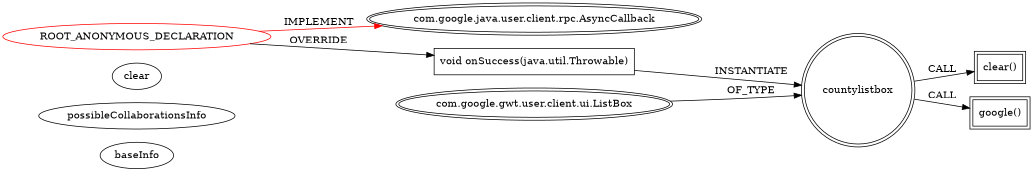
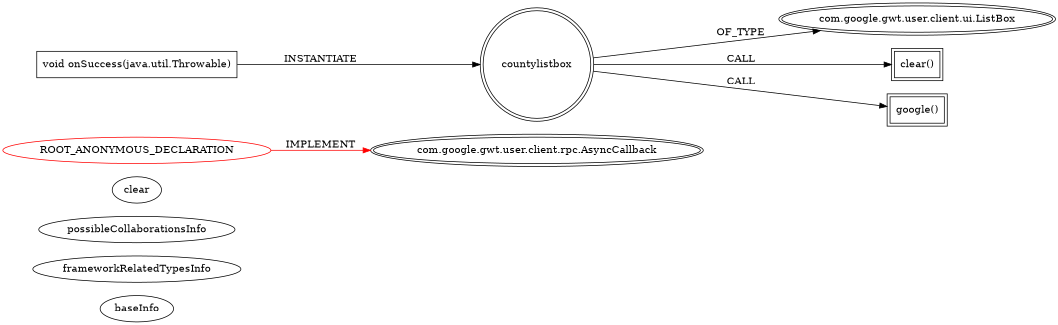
node "com.google.java.user.client.rpc.AsyncCallback": label "com.google.java.user.client.rpc.AsyncCallback" -> "com.google.gwt.user.client.rpc.AsyncCallback"
edge "ROOT_ANONYMOUS_DECLARATION" -> "void onSuccess(java.util.Throwable)": removed, label "OVERRIDE"
edge "com.google.gwt.user.client.ui.ListBox" -> "countylistbox": reversed
node "frameworkRelatedTypesInfo": added
